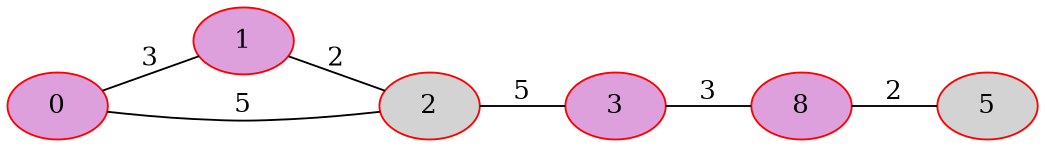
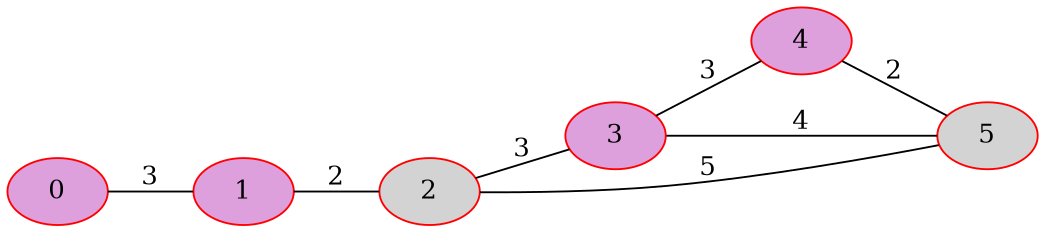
edge "2" -- "3": label "5" -> "3"
node "8": label "8" -> "4"
edge "0" -- "2": now "5" -- "2"
edge "3" -- "5": added, label "4"
